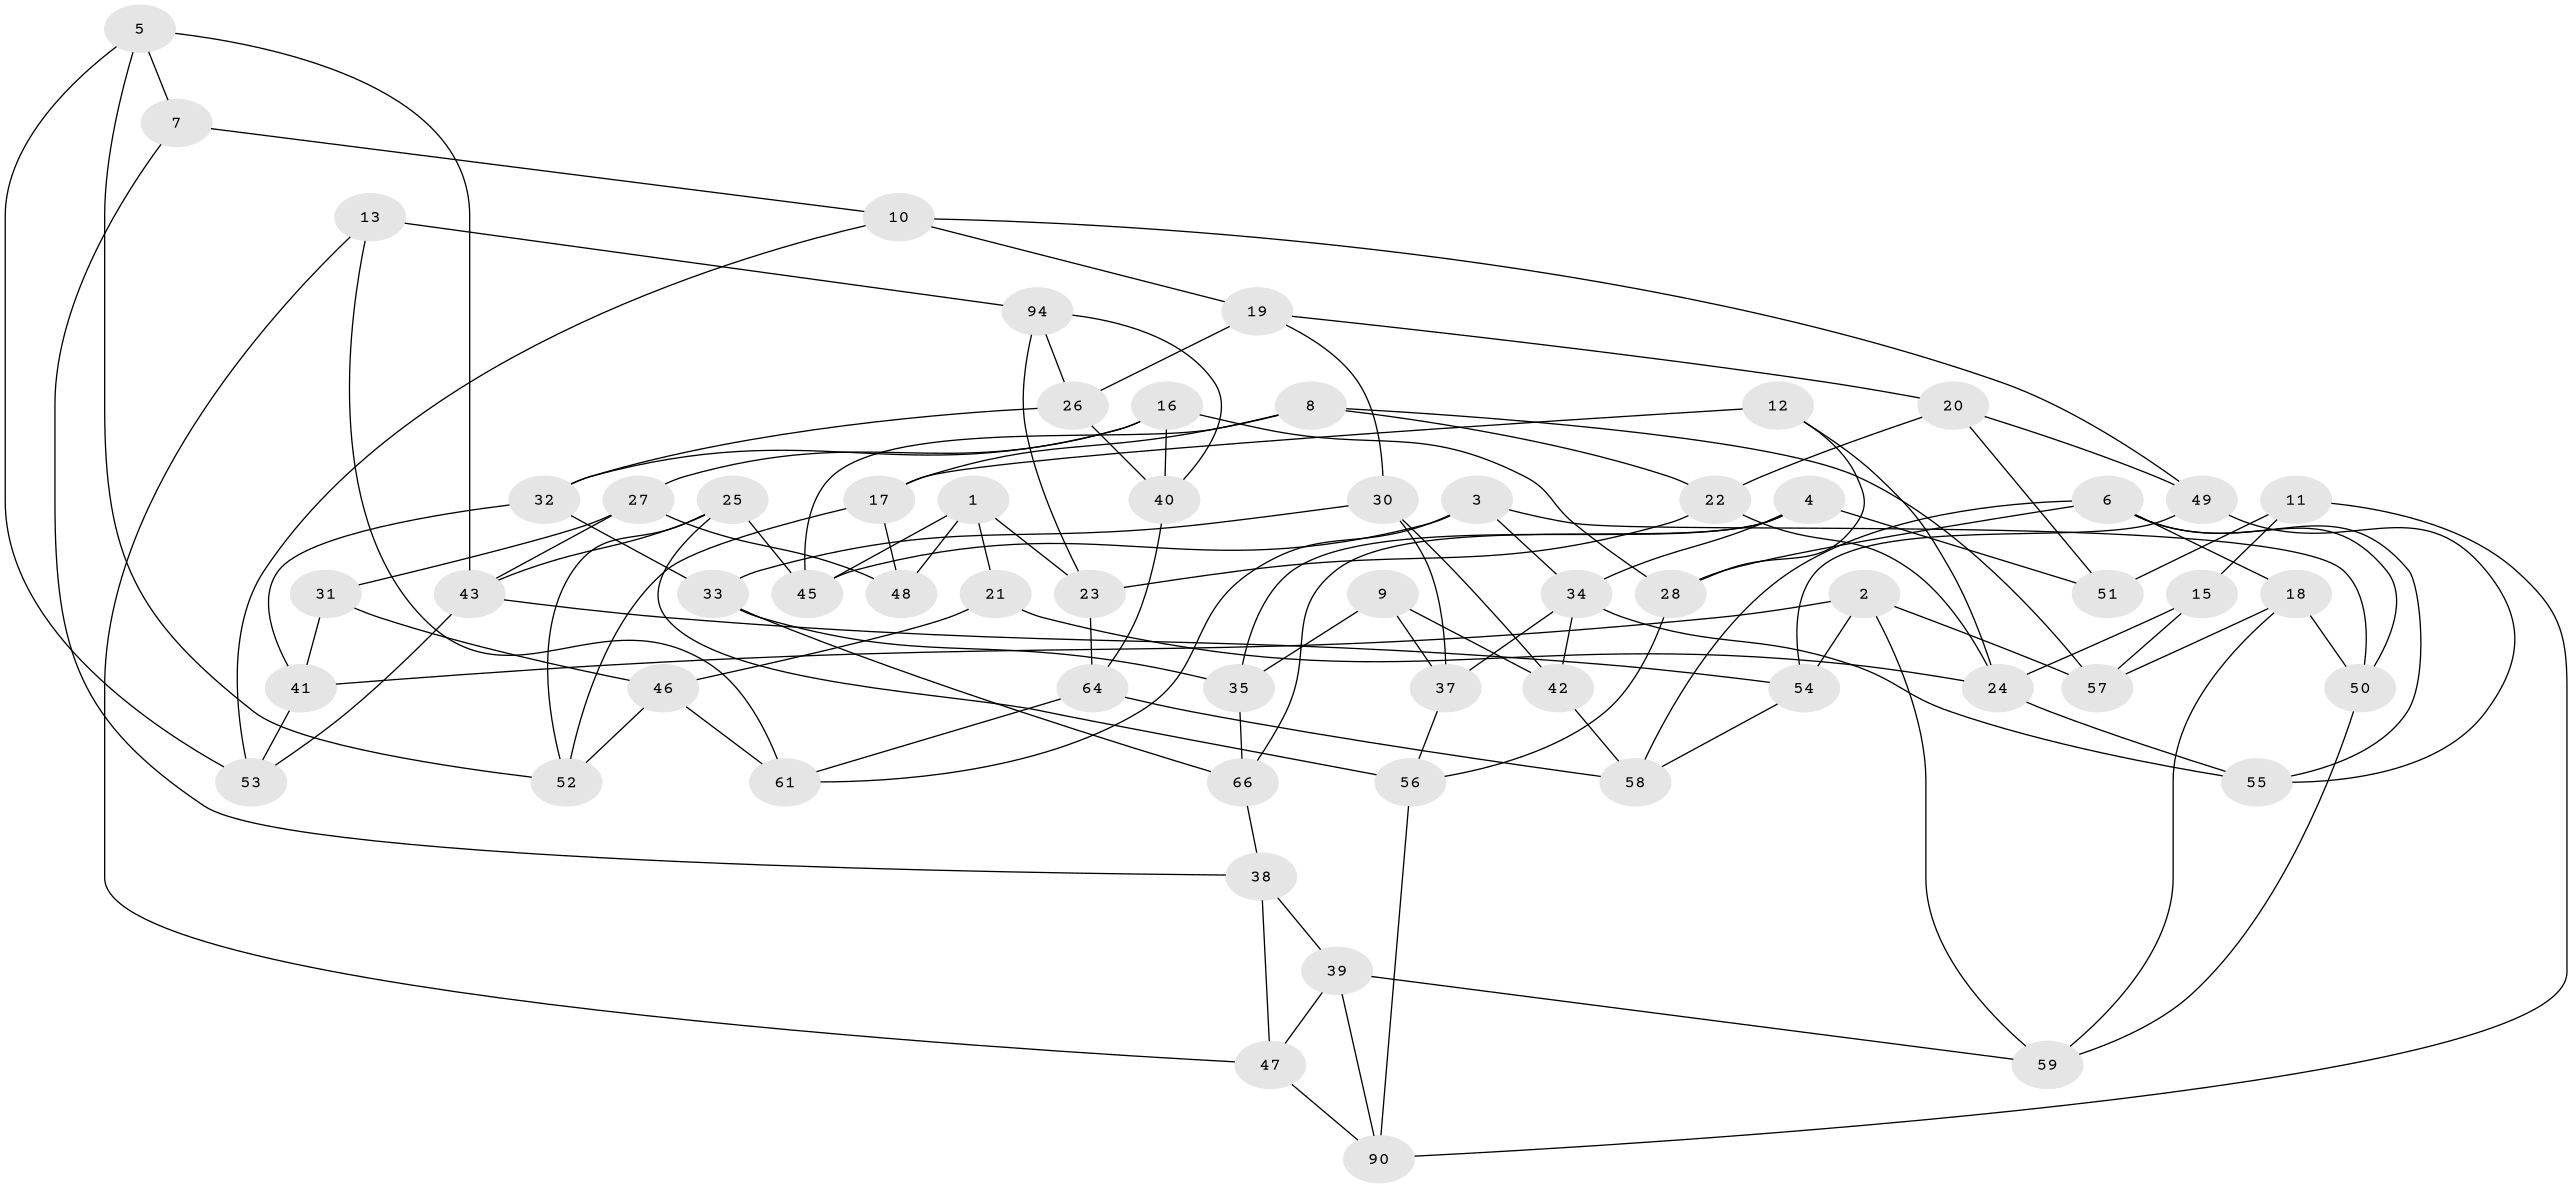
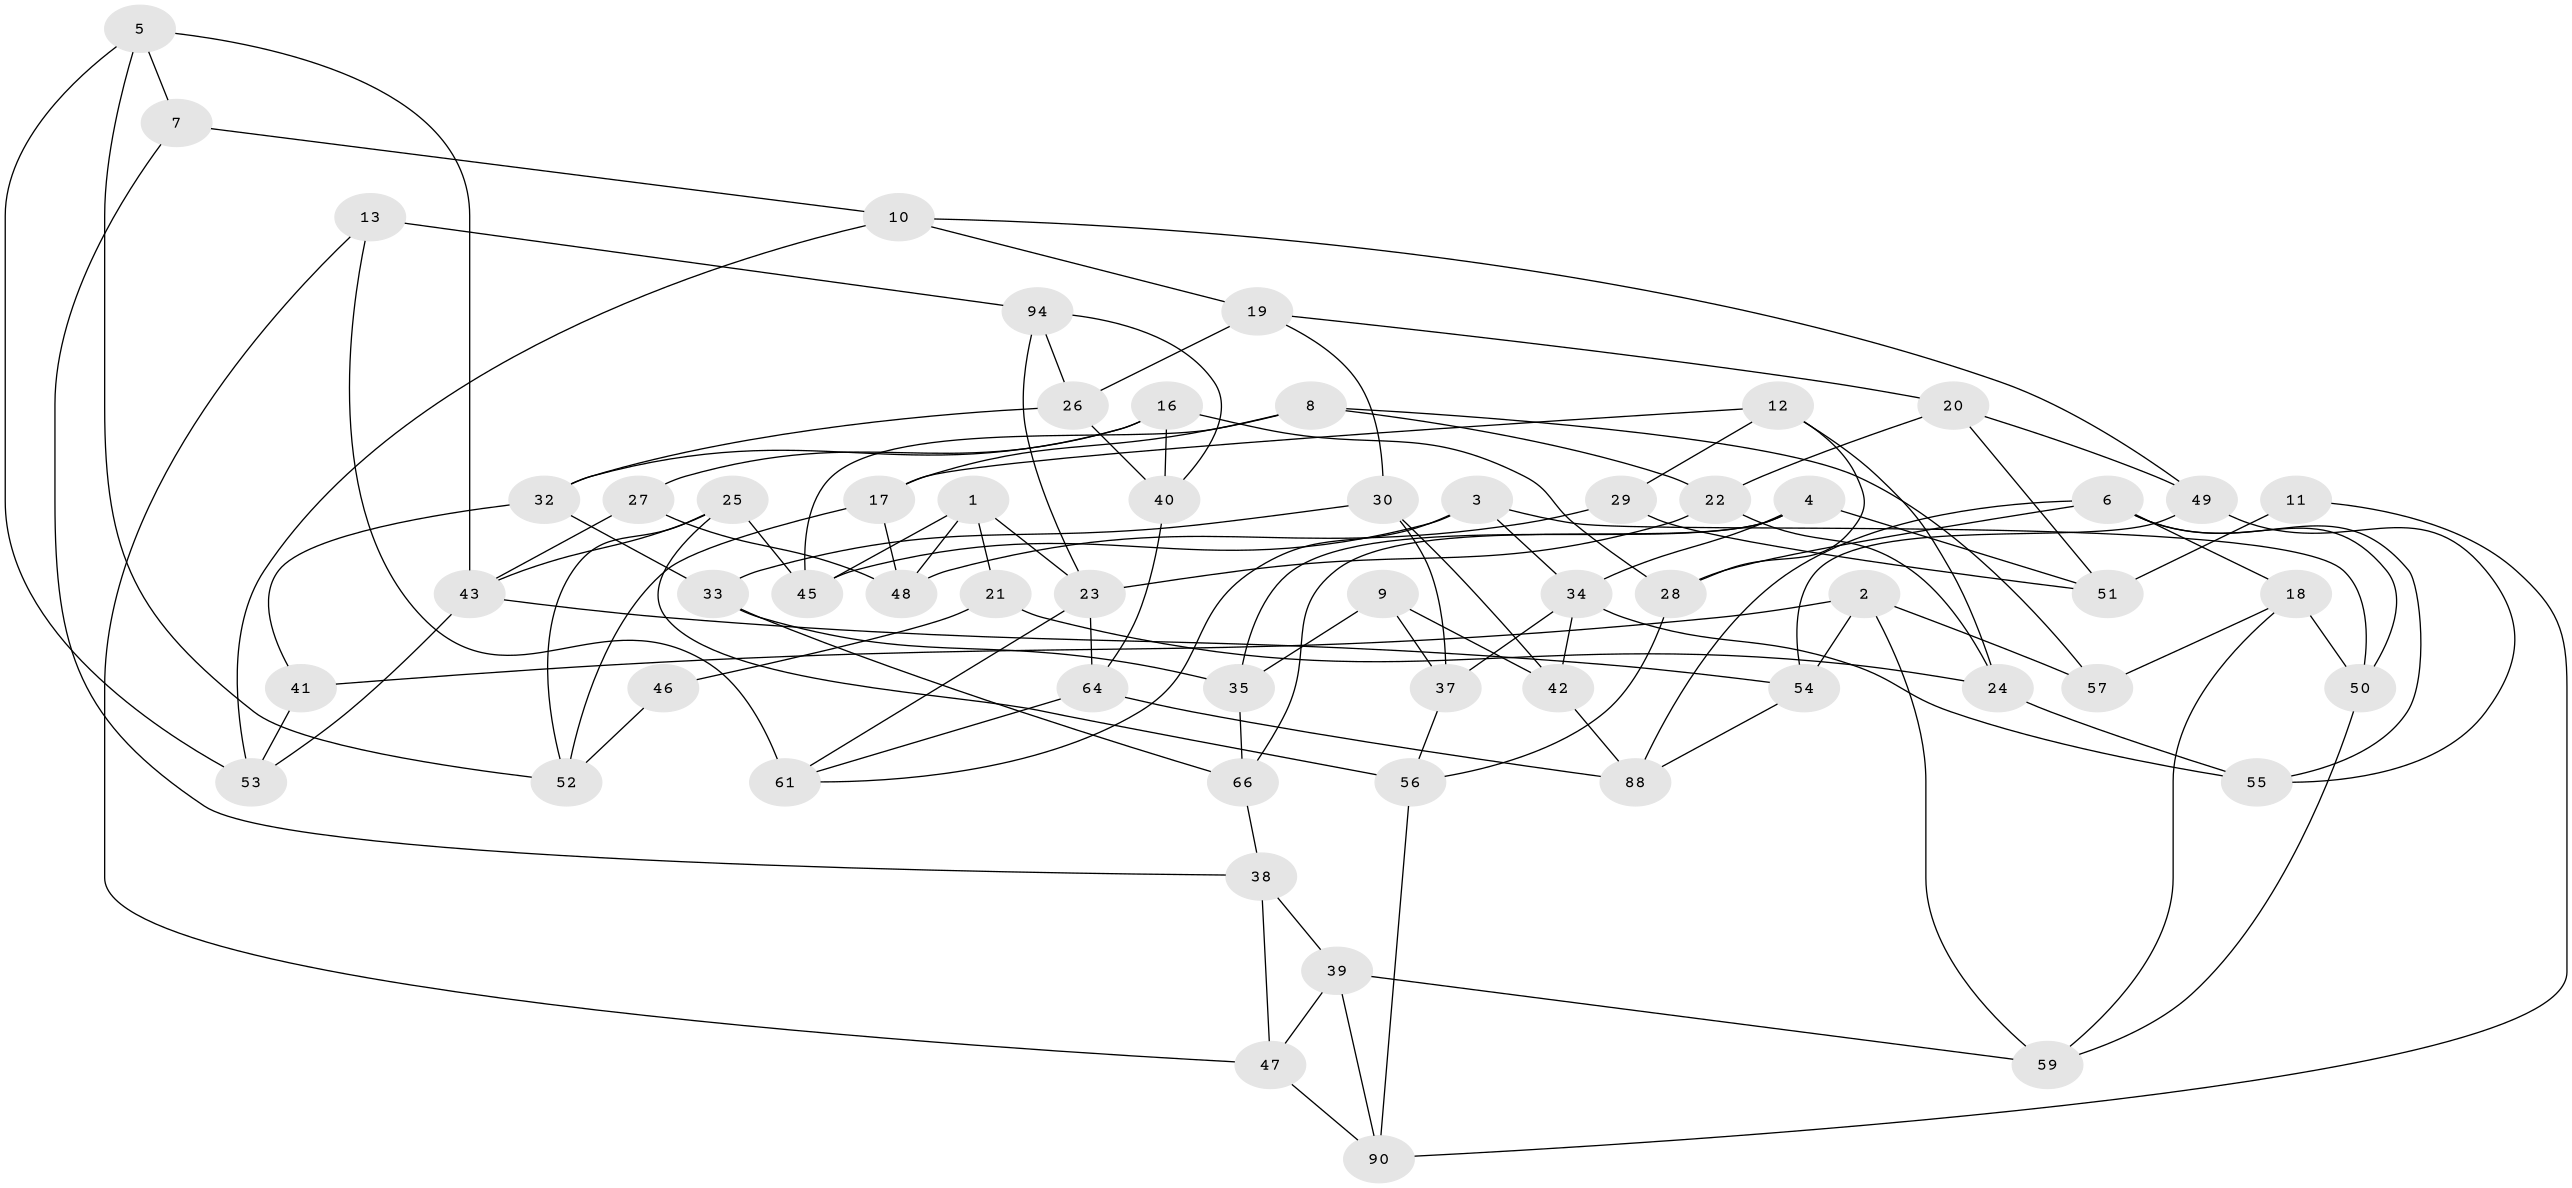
node "29": added
node "31": removed
node "15": removed
edge "46" -- "61": now "23" -- "61"
node "58": label "58" -> "88"
